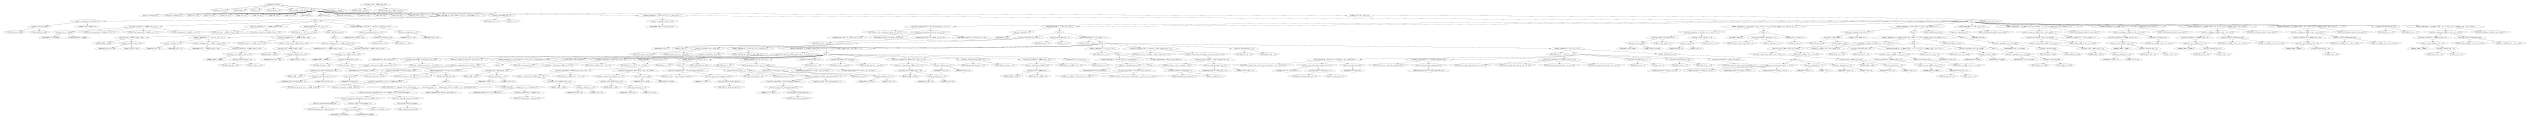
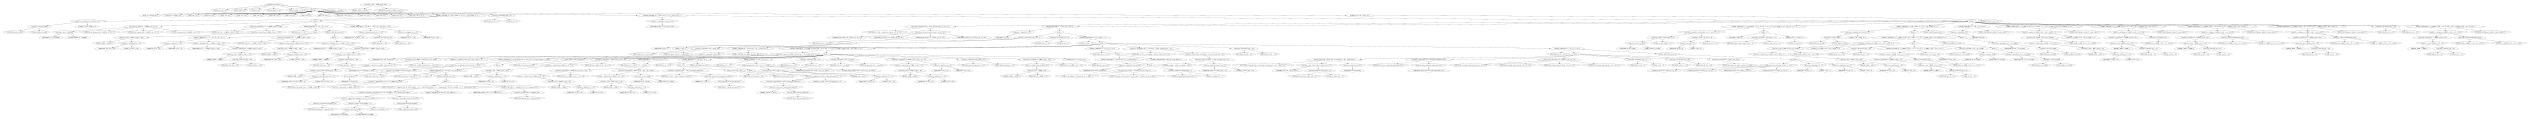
node "(IDENTIFIER,v12,v12 + 20)": added
node "(IDENTIFIER,v11,v11 = v17)": added
node "(UNKNOWN,_BYTE *,_BYTE *)": label "(UNKNOWN,_BYTE *,_BYTE *)" -> "(UNKNOWN,_CONTROL *,_BYTE *)"
